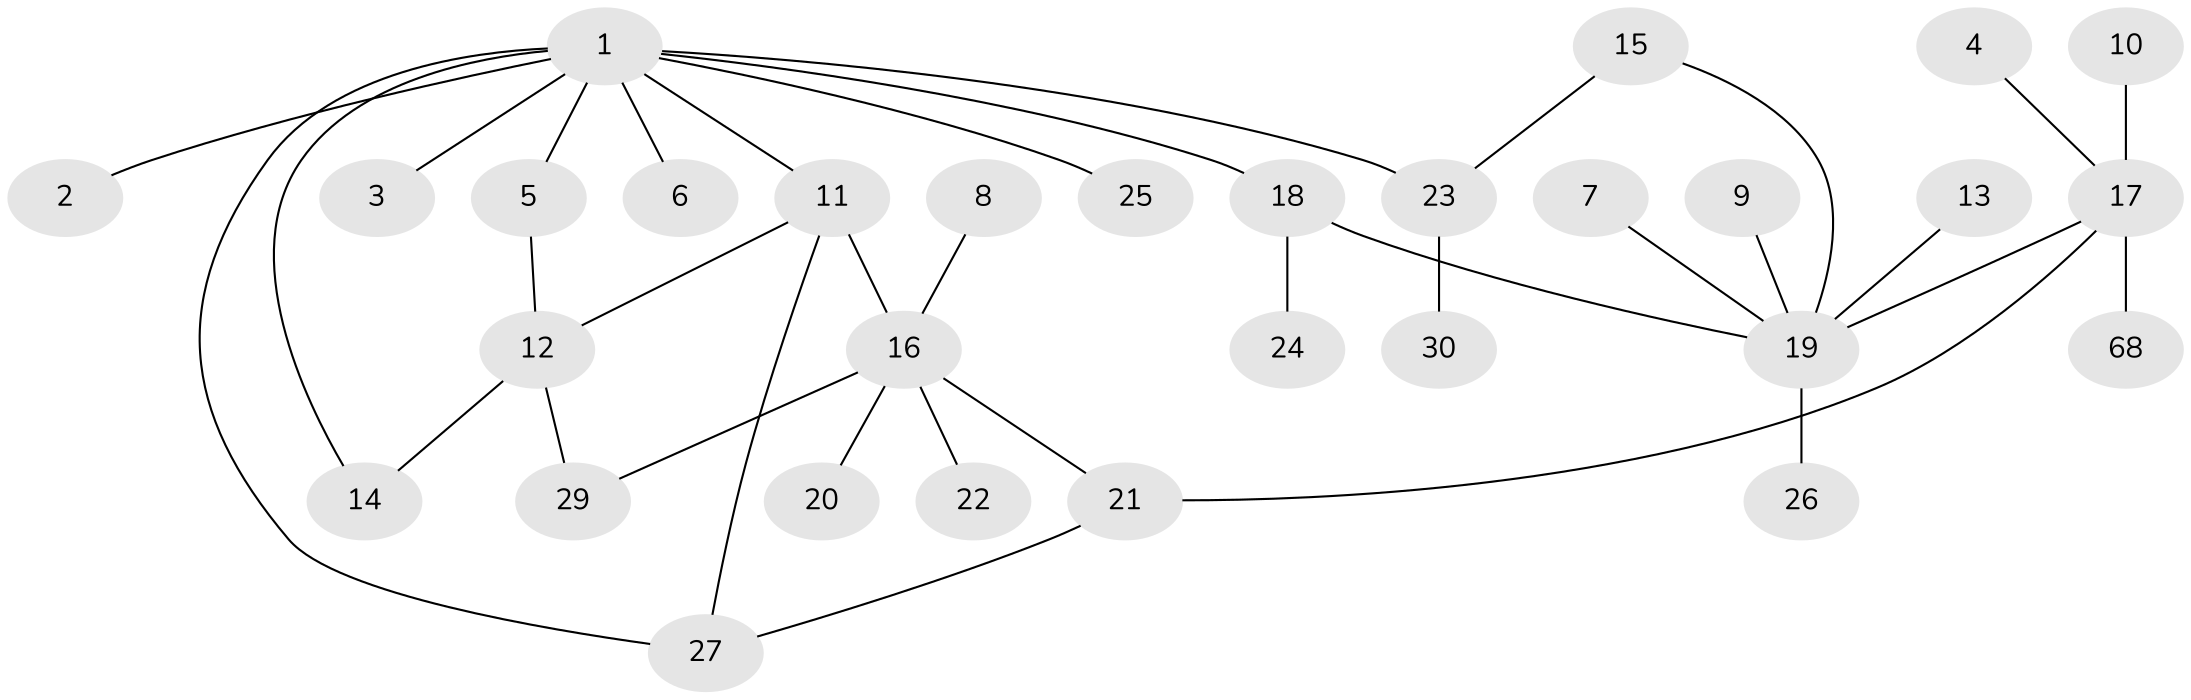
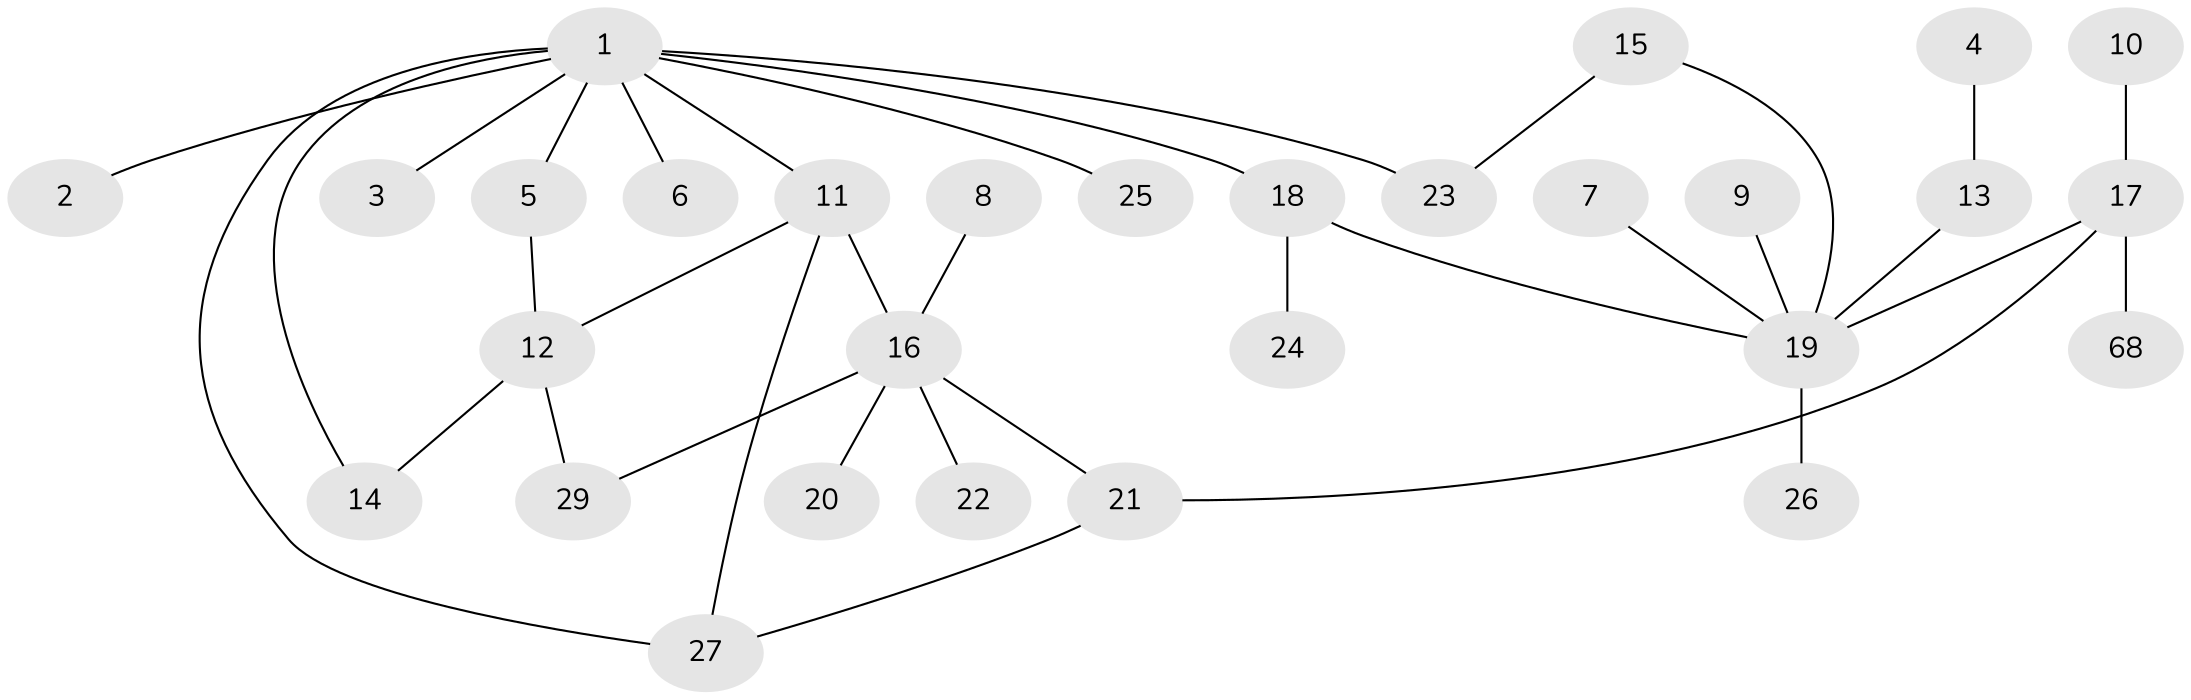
edge "4" -- "17": now "4" -- "13"
node "30": removed
